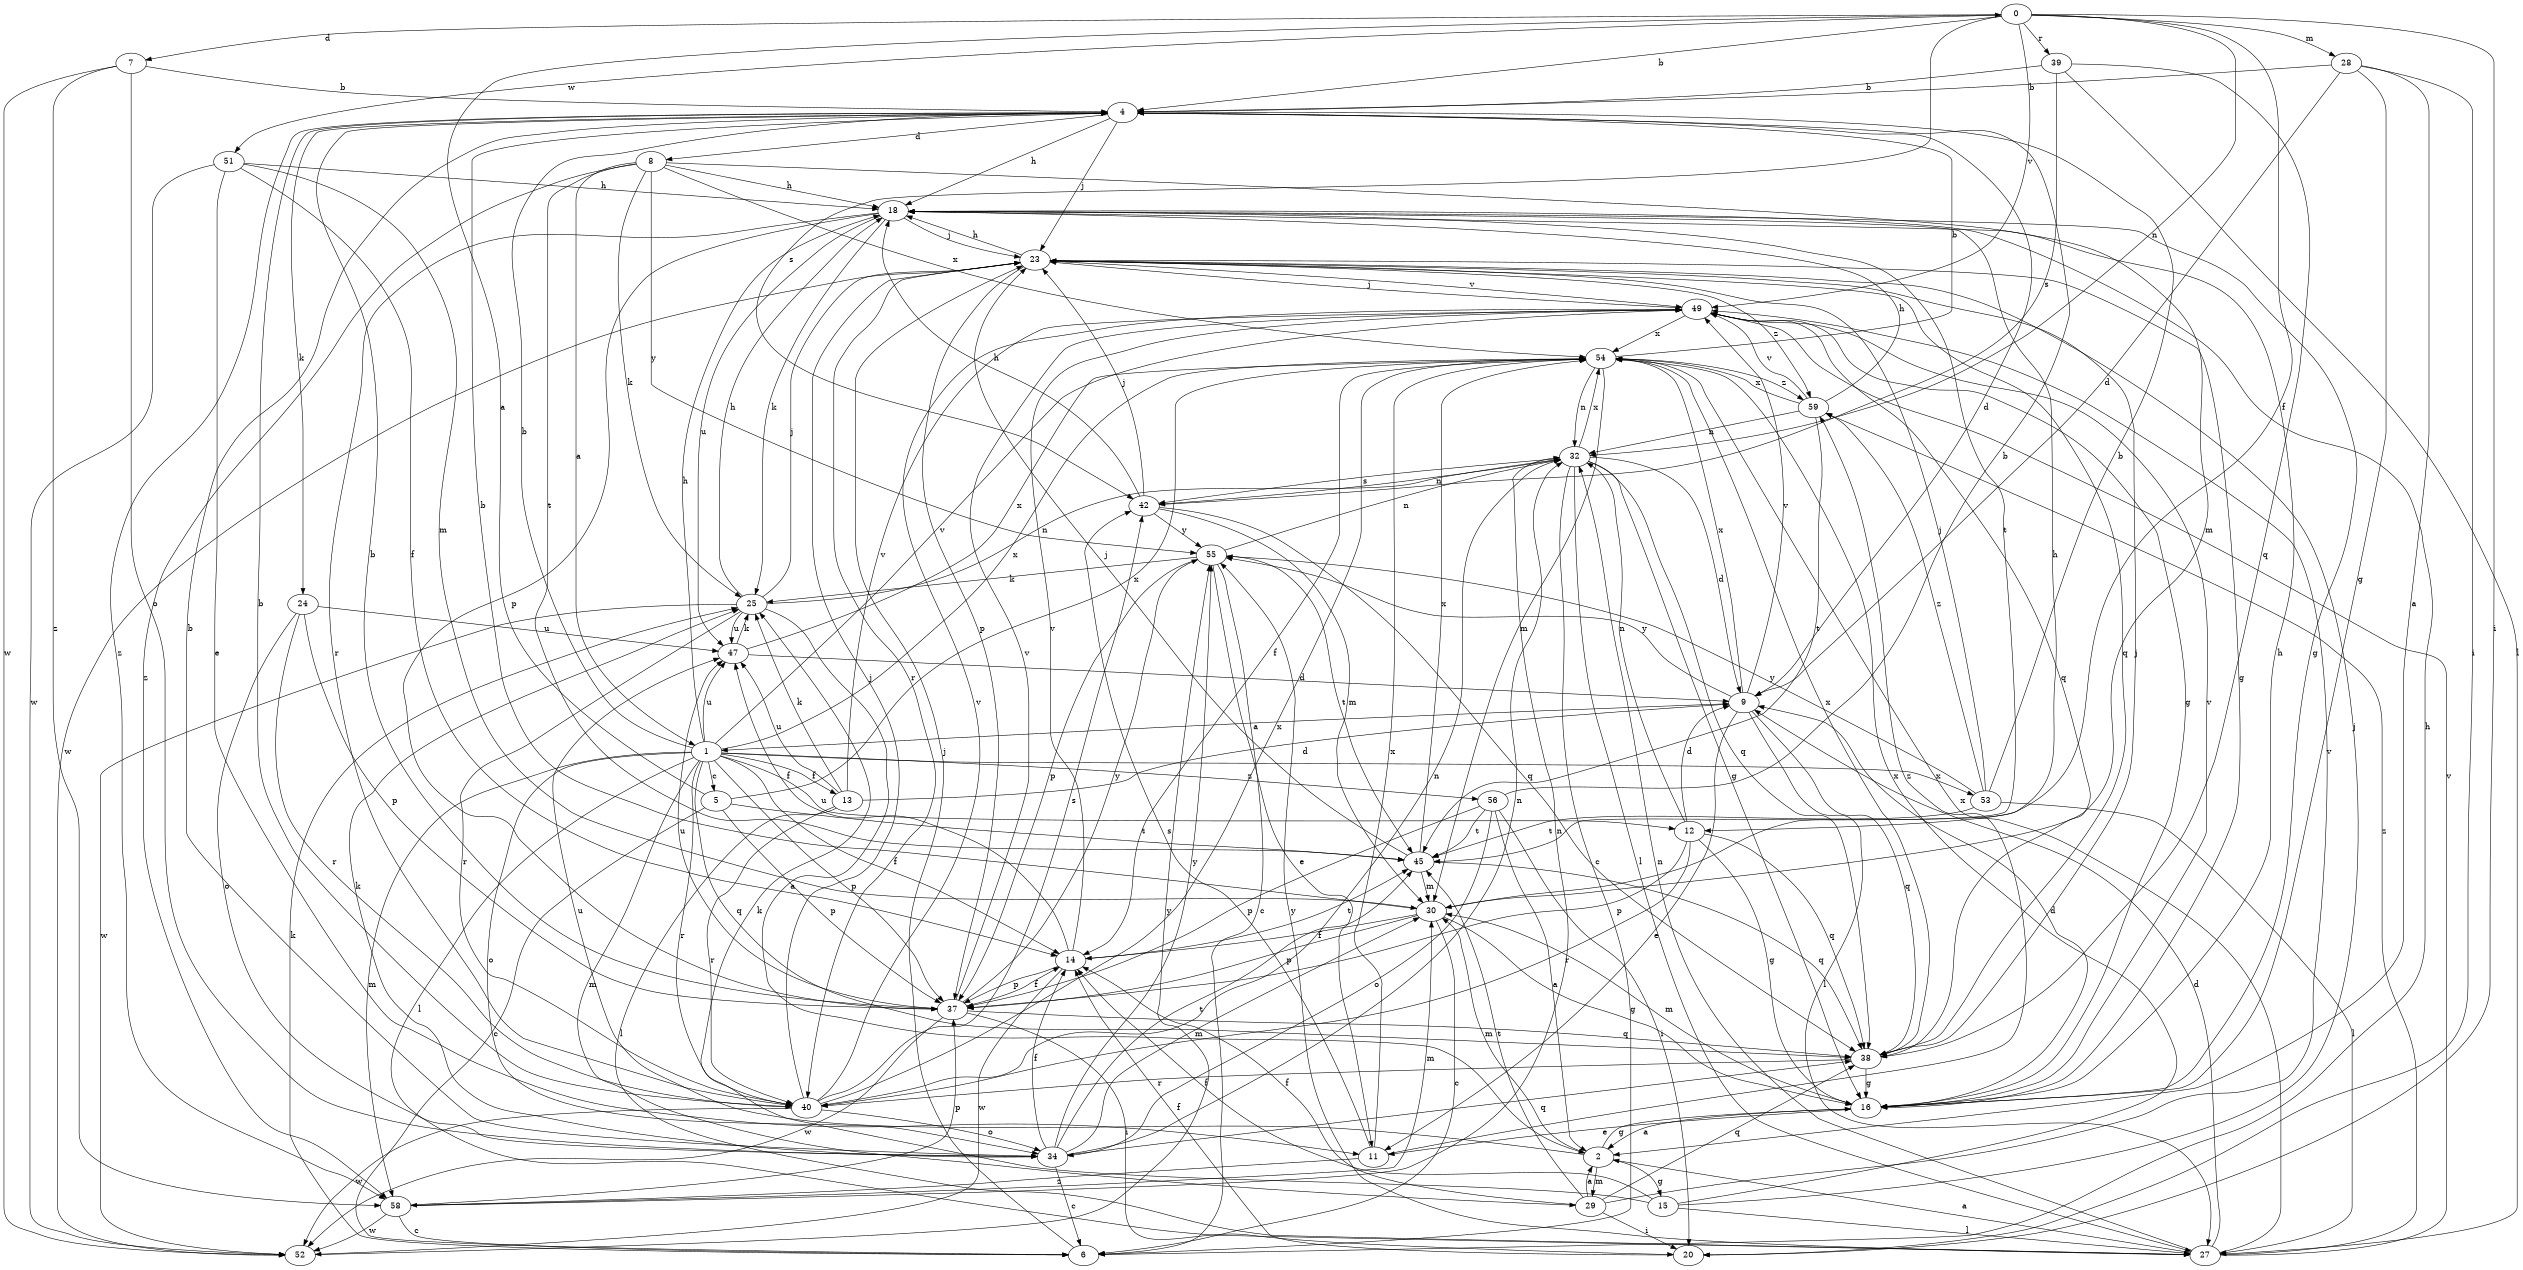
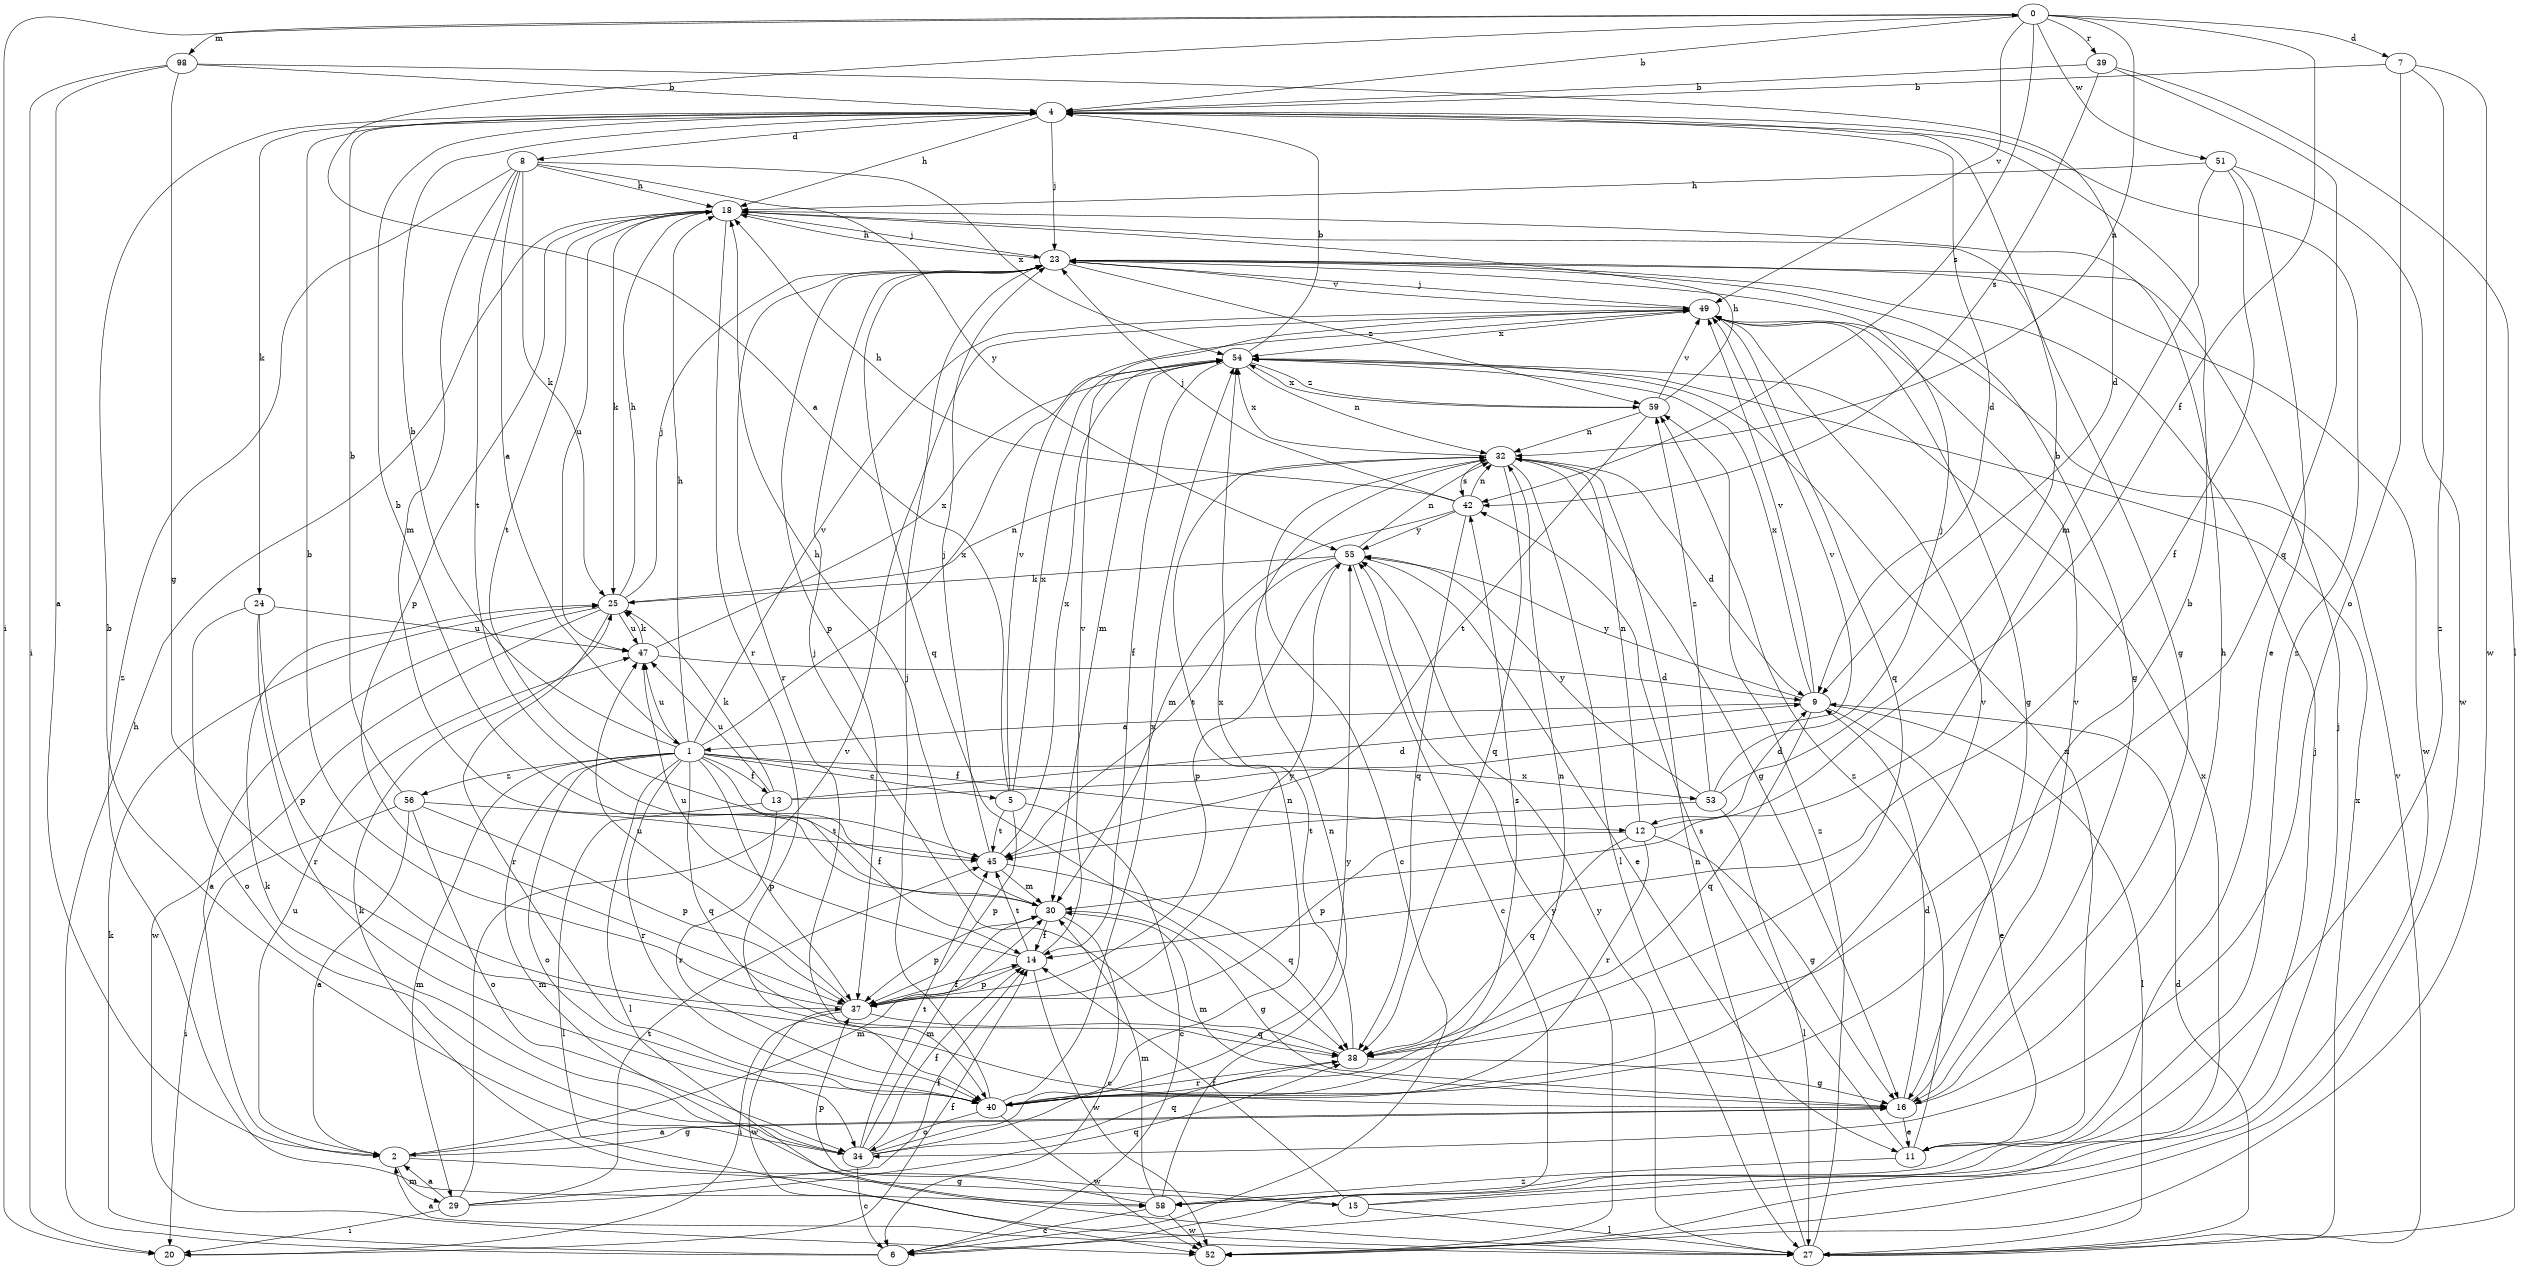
node "28": label "28" -> "98"
edge "37" -> "49": now "5" -> "49"
